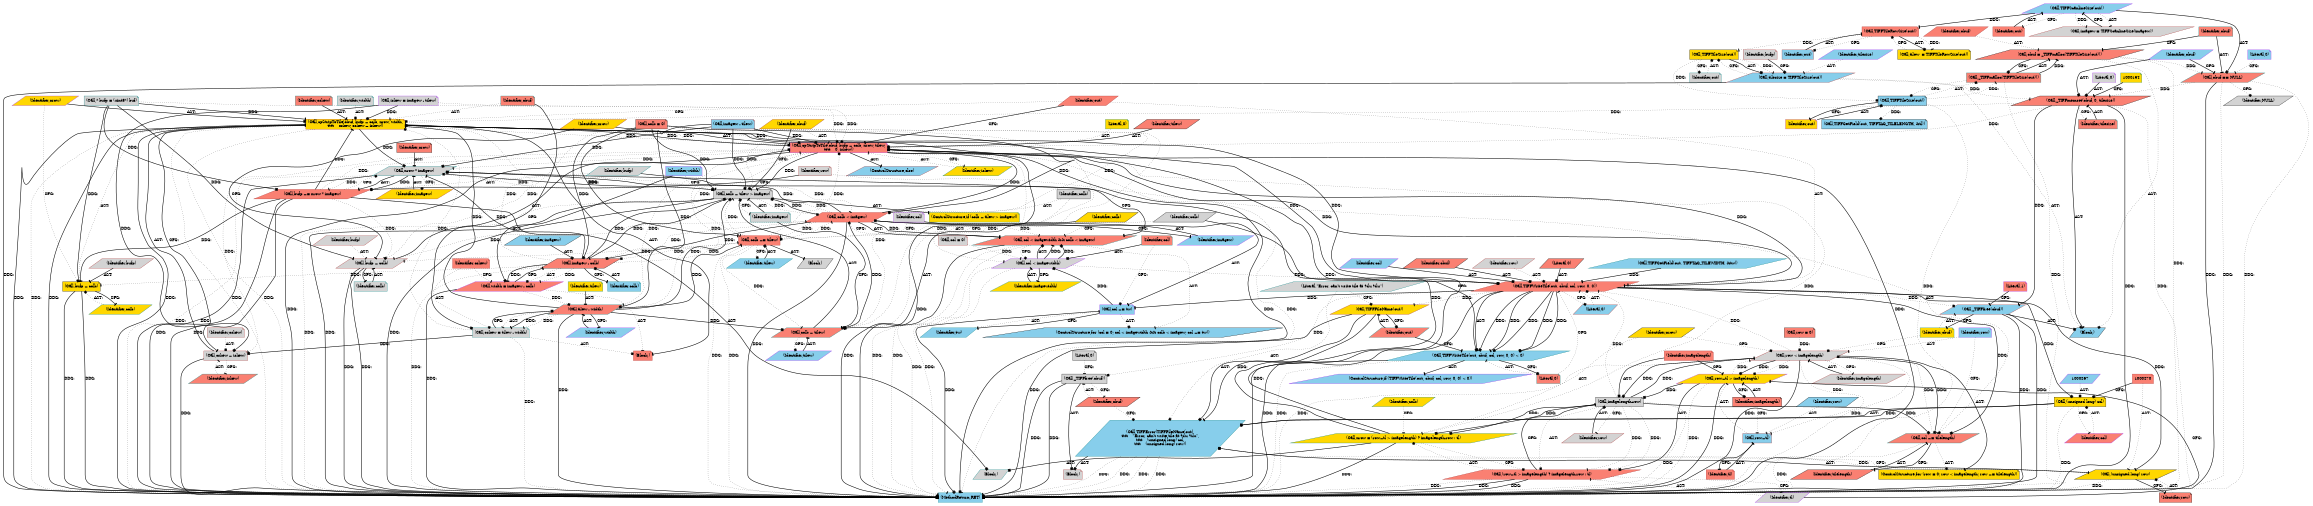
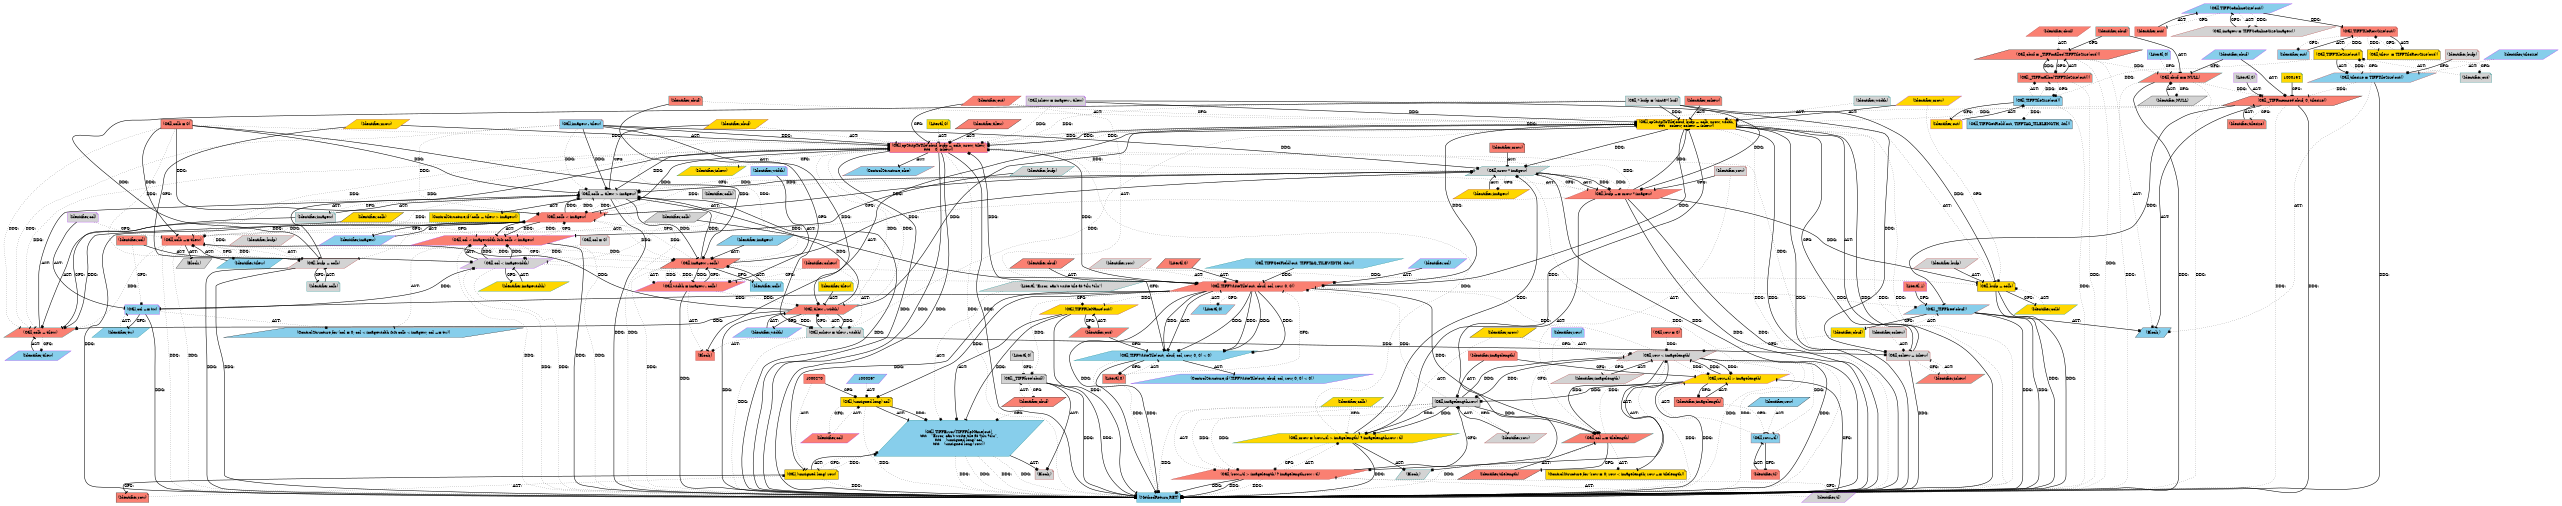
edge "(Call,TIFFScanlineSize(out))" -> "(Call,obuf == NULL)": now "(Identifier,NULL)" -> "(Call,obuf == NULL)"
edge "(Call,colb < imagew)" -> "(Call,imagew - colb)": style bold -> dotted
node "(Call,col < imagewidth && colb < imagew)": color teal -> purple
edge "(Call,row+tl > imagelength)" -> "(Call,row < imagelength)": style dotted -> bold
node "(Call,(unsigned long) row)": shape parallelogram -> note
